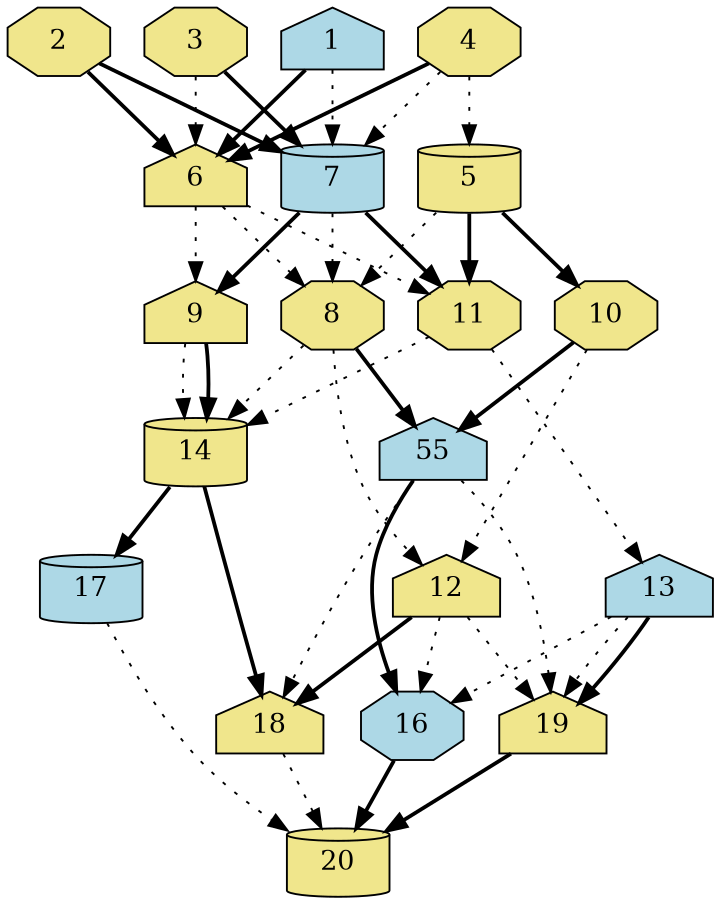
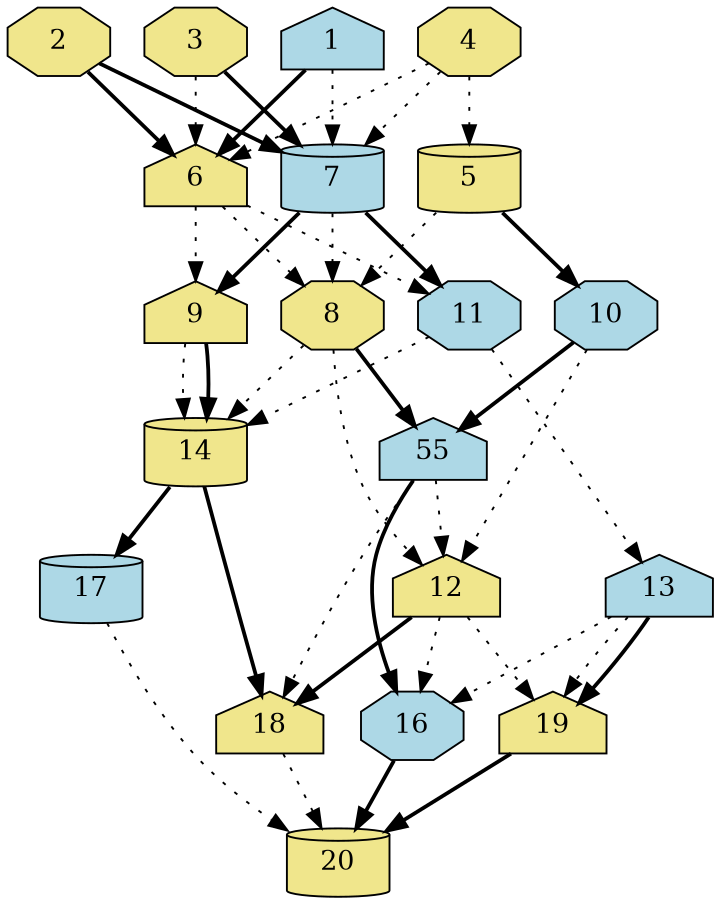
edge "4" -> "6": style bold -> dotted
edge "5" -> "11": removed
node "11": fillcolor khaki -> lightblue
node "10": fillcolor khaki -> lightblue
edge "55" -> "19": now "55" -> "12"
